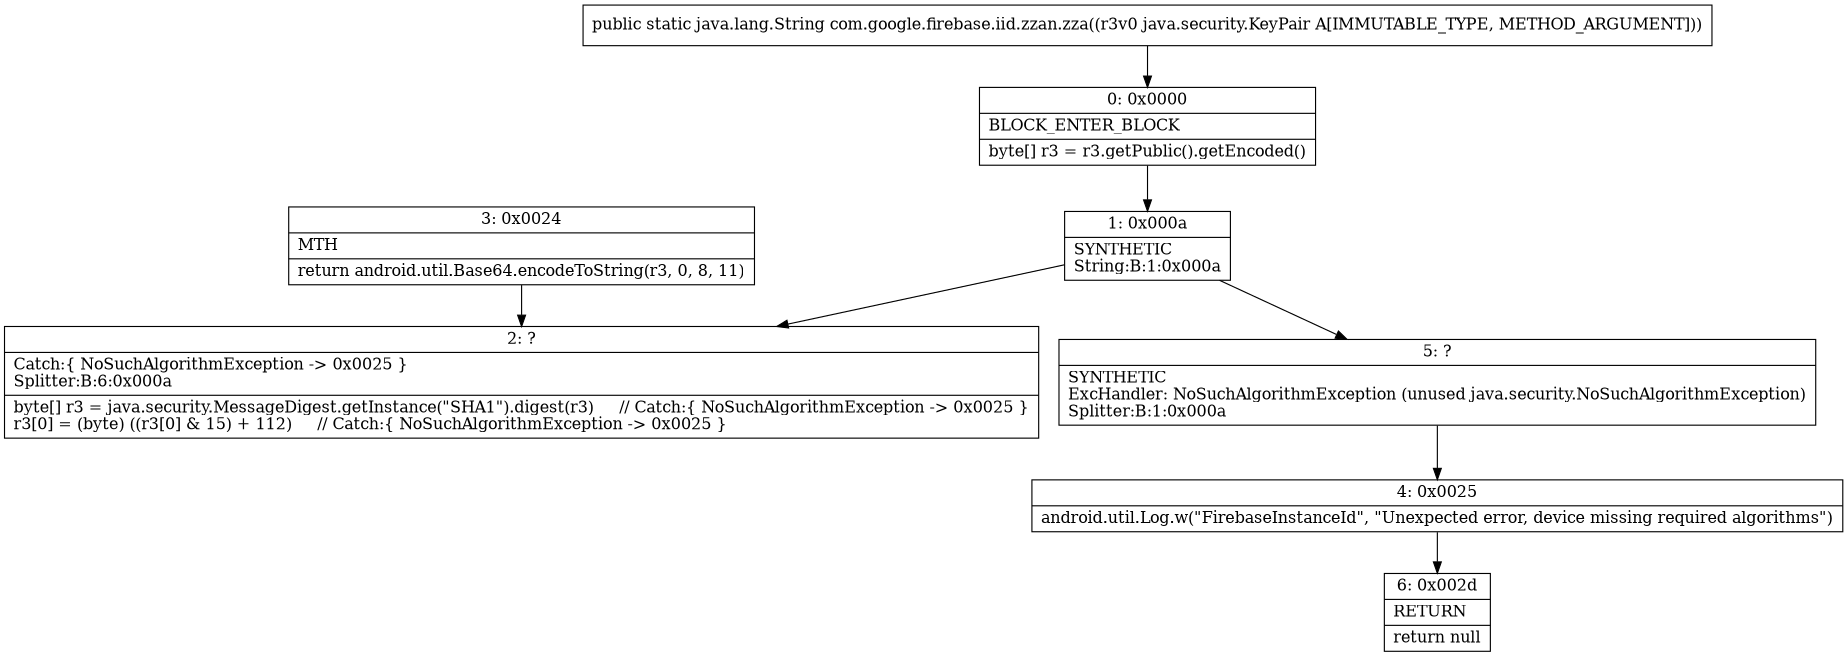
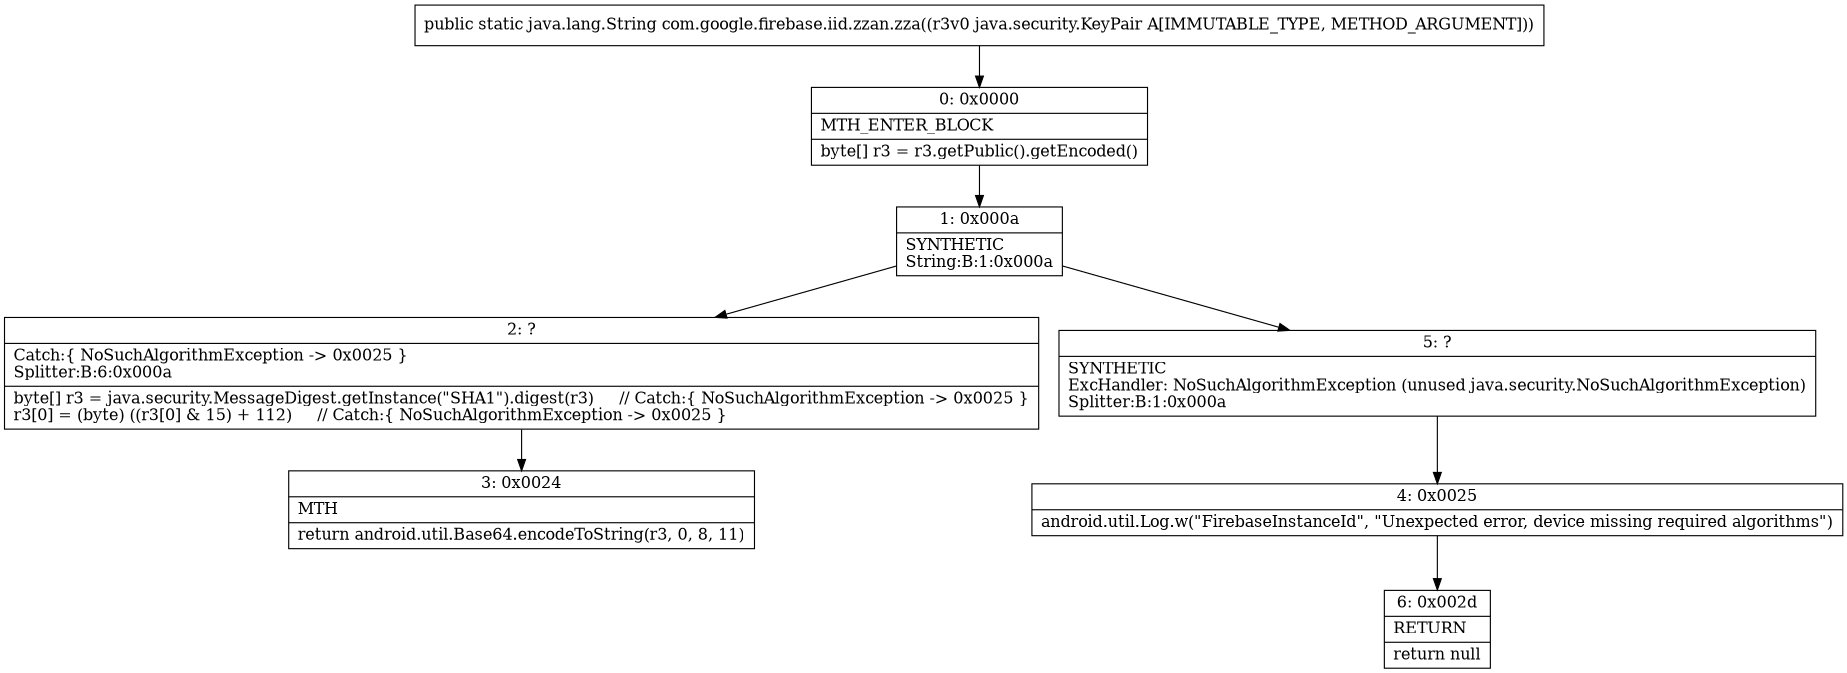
node "0: 0x0000": text "BLOCK_ENTER_BLOCK" -> "MTH_ENTER_BLOCK"
edge "3: 0x0024" -> "2: ?": reversed
